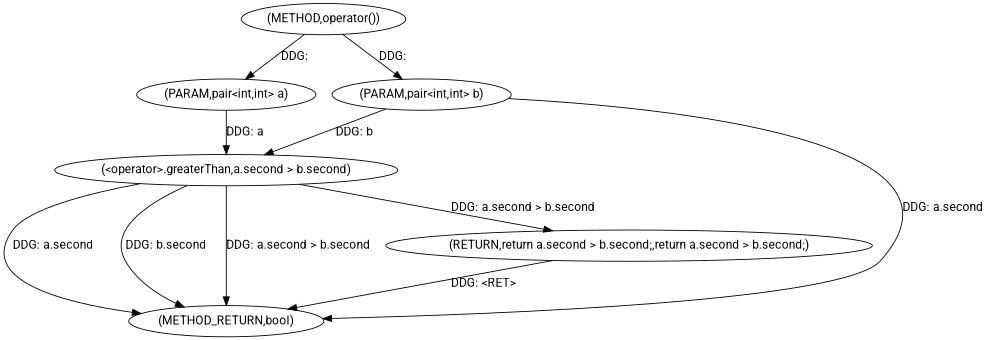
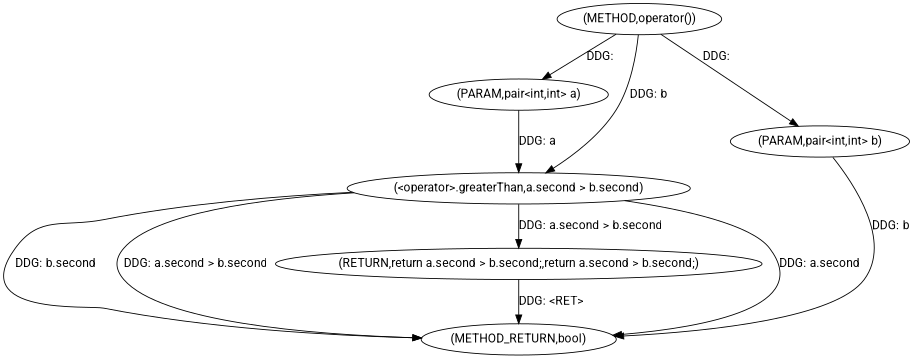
edge "(PARAM,pair<int,int> b)" -> "(<operator>.greaterThan,a.second > b.second)": now "(METHOD,operator())" -> "(<operator>.greaterThan,a.second > b.second)"
edge "(PARAM,pair<int,int> b)" -> "(METHOD_RETURN,bool)": label "DDG: a.second" -> "DDG: b"
